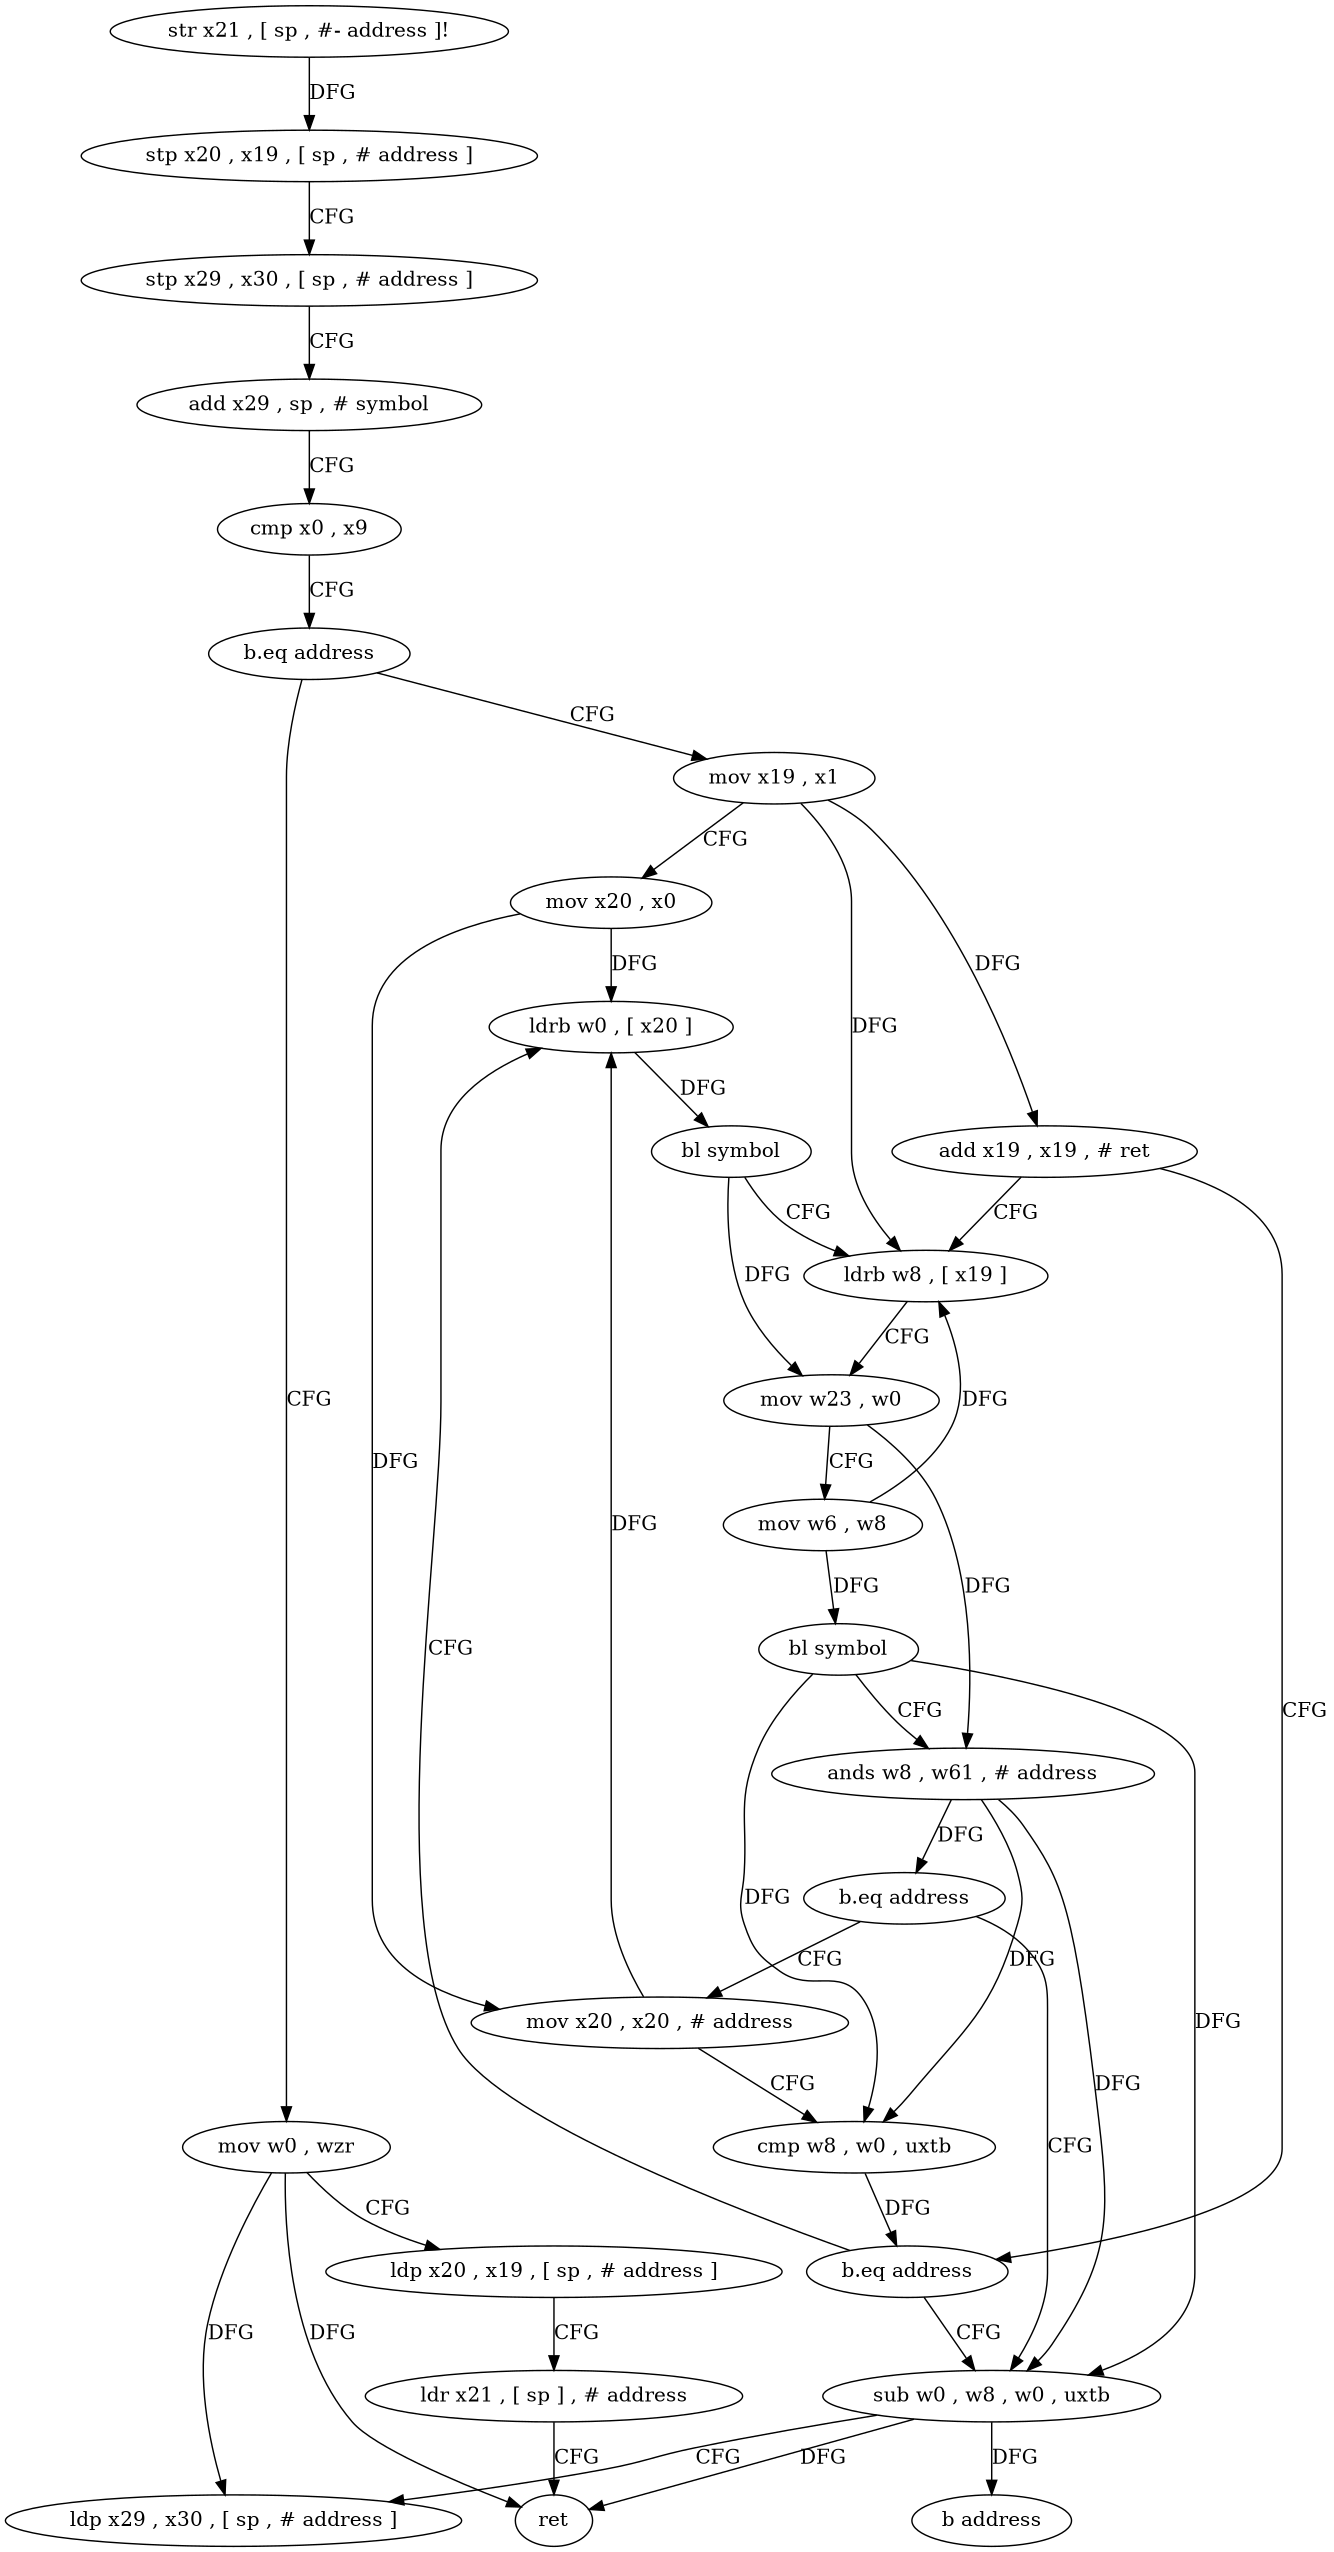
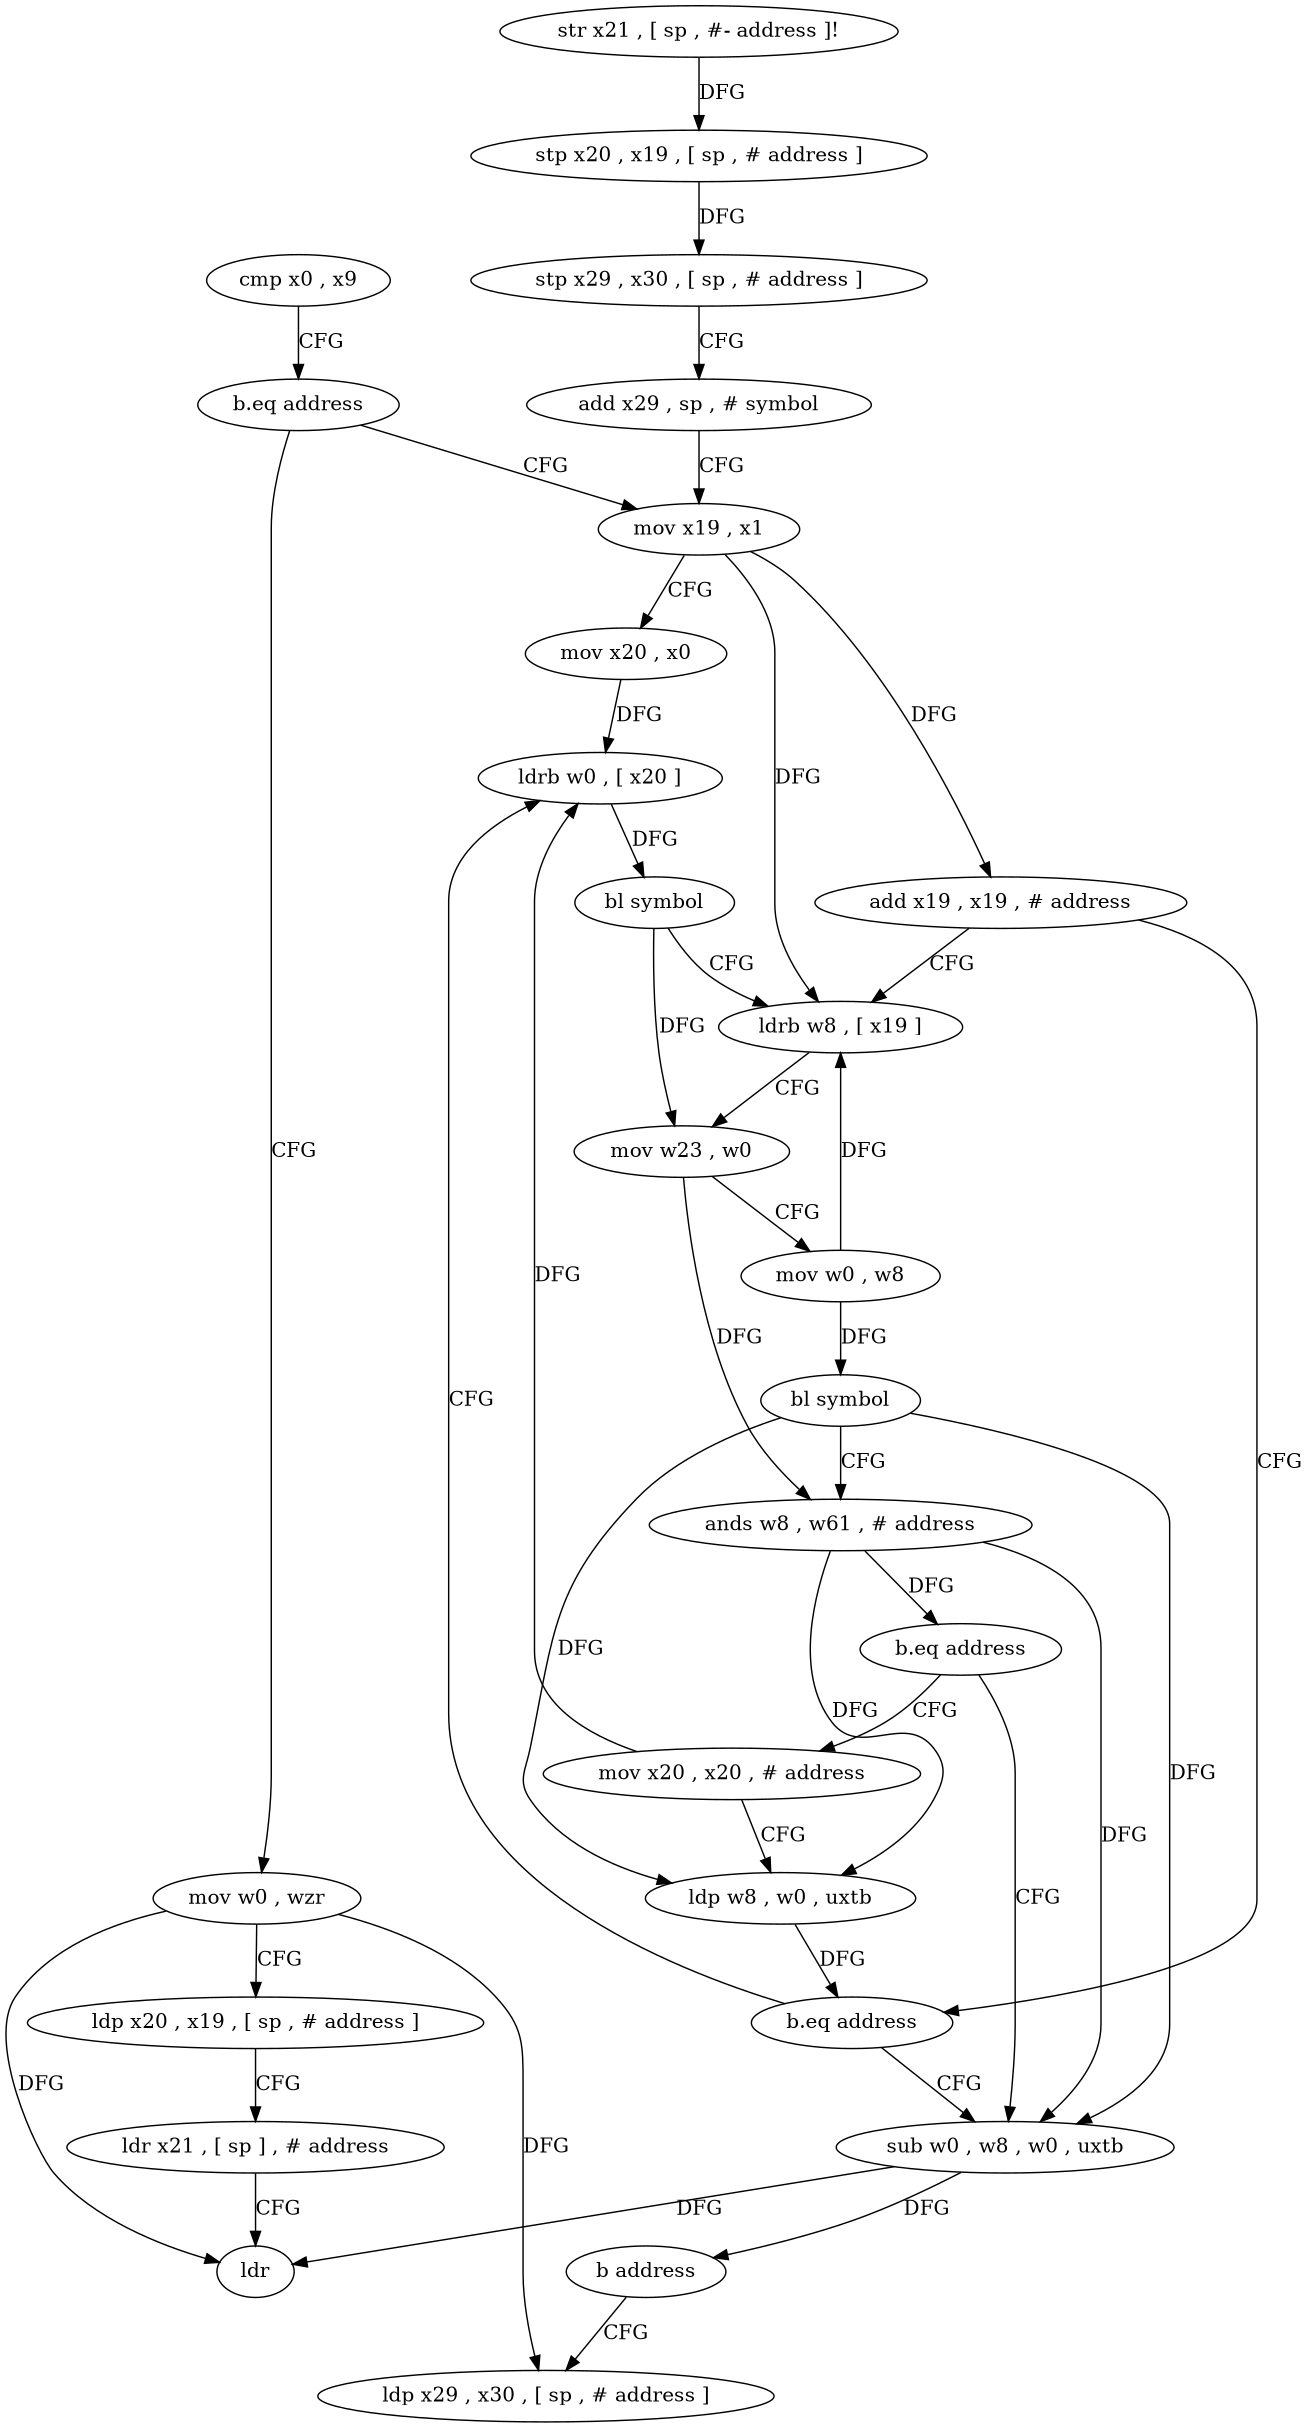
edge "stp x20 , x19 , [ sp , # address ]" -> "stp x29 , x30 , [ sp , # address ]": label "CFG" -> "DFG"
edge "add x29 , sp , # symbol" -> "cmp x0 , x9": now "add x29 , sp , # symbol" -> "mov x19 , x1"
node "add x19 , x19 , # ret": label "add x19 , x19 , # ret" -> "add x19 , x19 , # address"
edge "mov x20 , x0" -> "mov x20 , x20 , # address": removed, label "DFG"
node "mov w6 , w8": label "mov w6 , w8" -> "mov w0 , w8"
node "cmp w8 , w0 , uxtb": label "cmp w8 , w0 , uxtb" -> "ldp w8 , w0 , uxtb"
edge "sub w0 , w8 , w0 , uxtb" -> "ldp x29 , x30 , [ sp , # address ]": now "b address" -> "ldp x29 , x30 , [ sp , # address ]"
node "ret": label "ret" -> "ldr"
